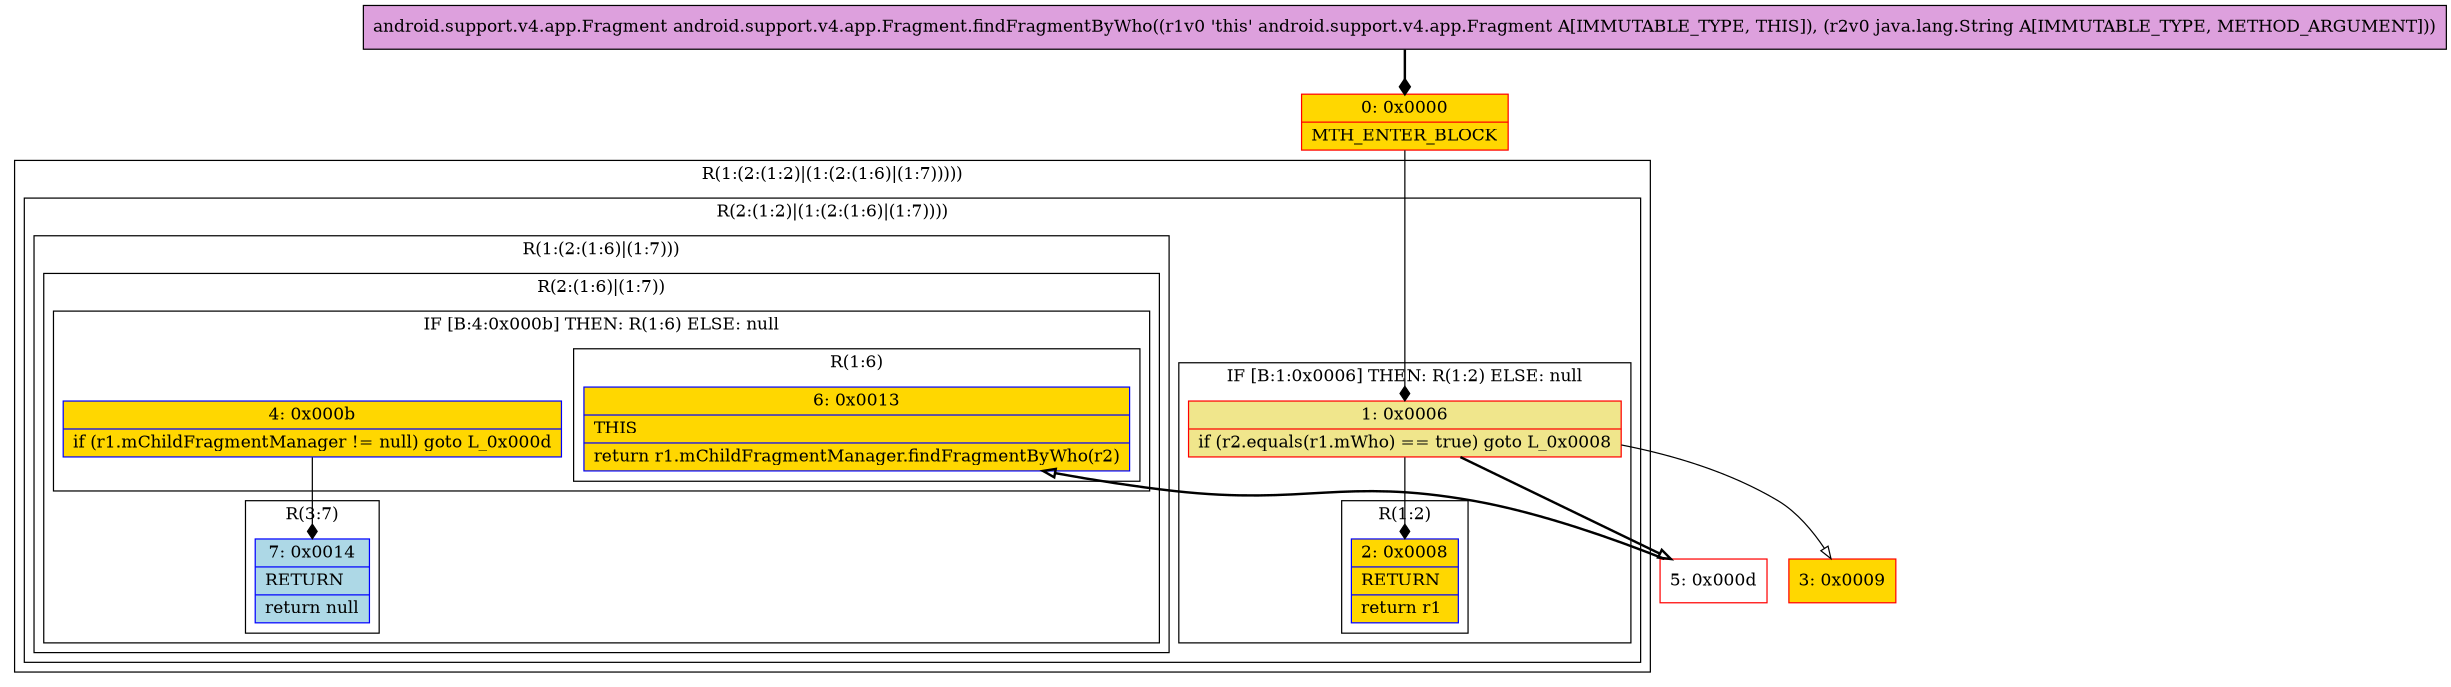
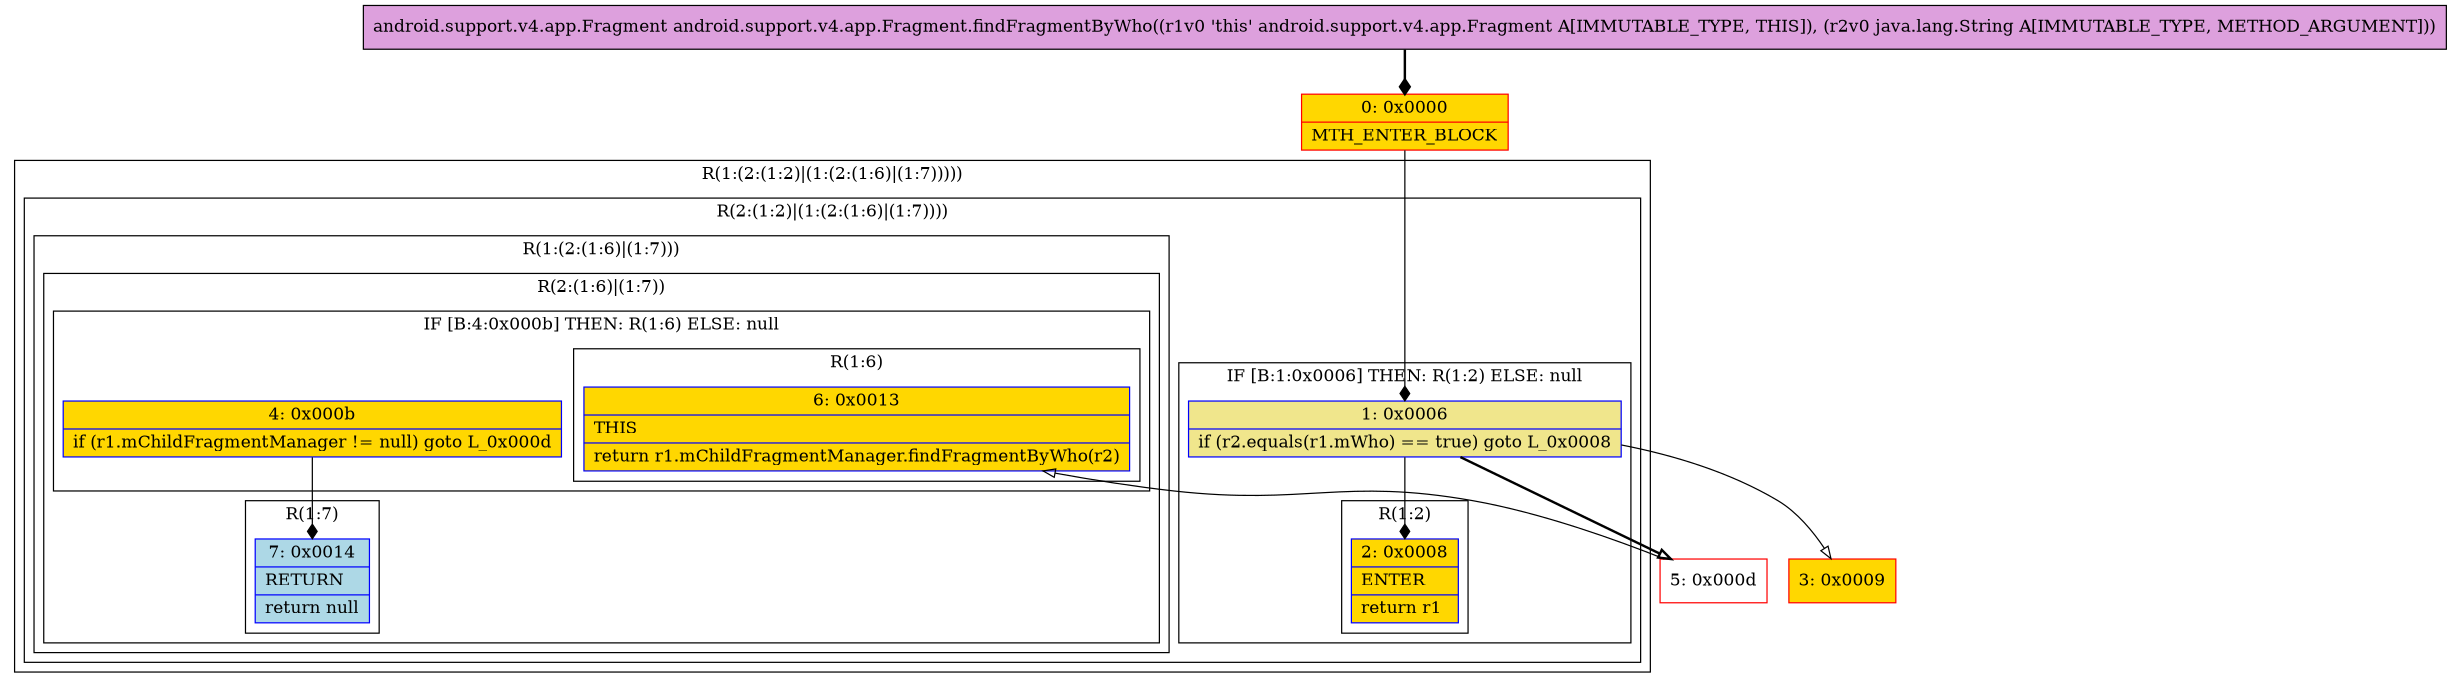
node "1: 0x0006": color red -> blue
edge "5: 0x000d" -> "6: 0x0013": style bold -> solid
cluster "R(3:7)": label "R(3:7)" -> "R(1:7)"
node "2: 0x0008": text "RETURN" -> "ENTER"
